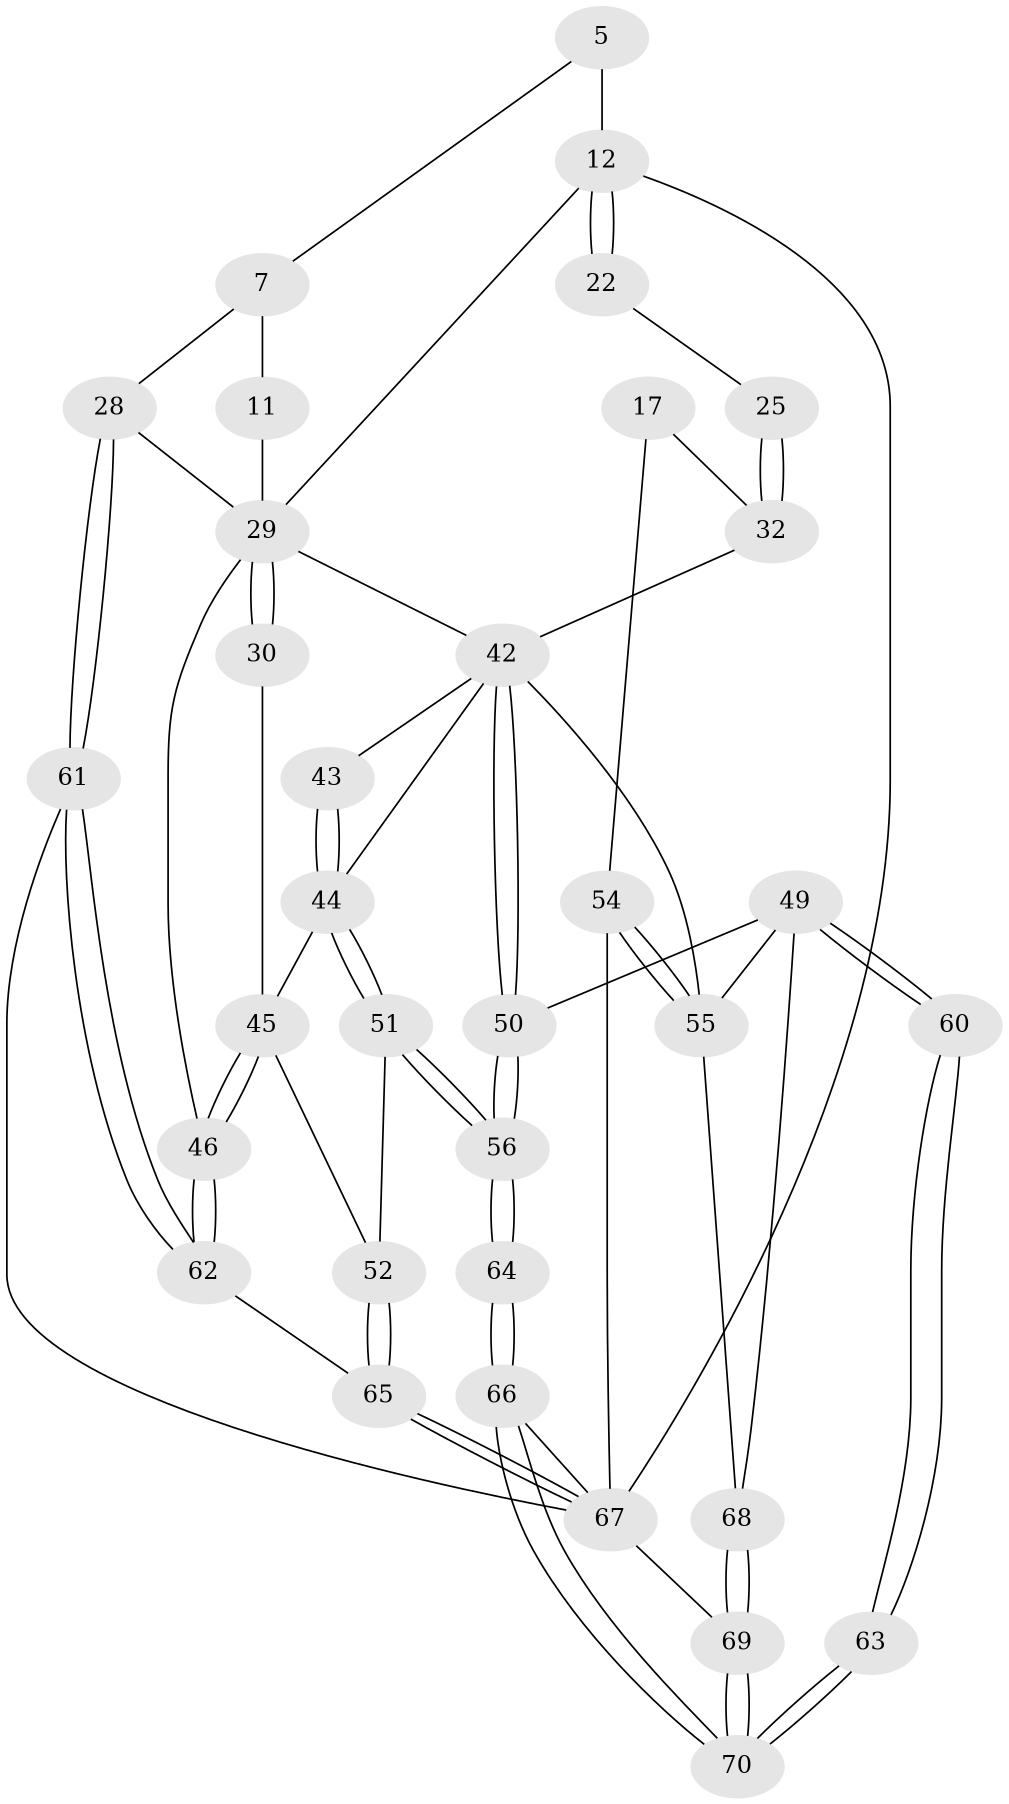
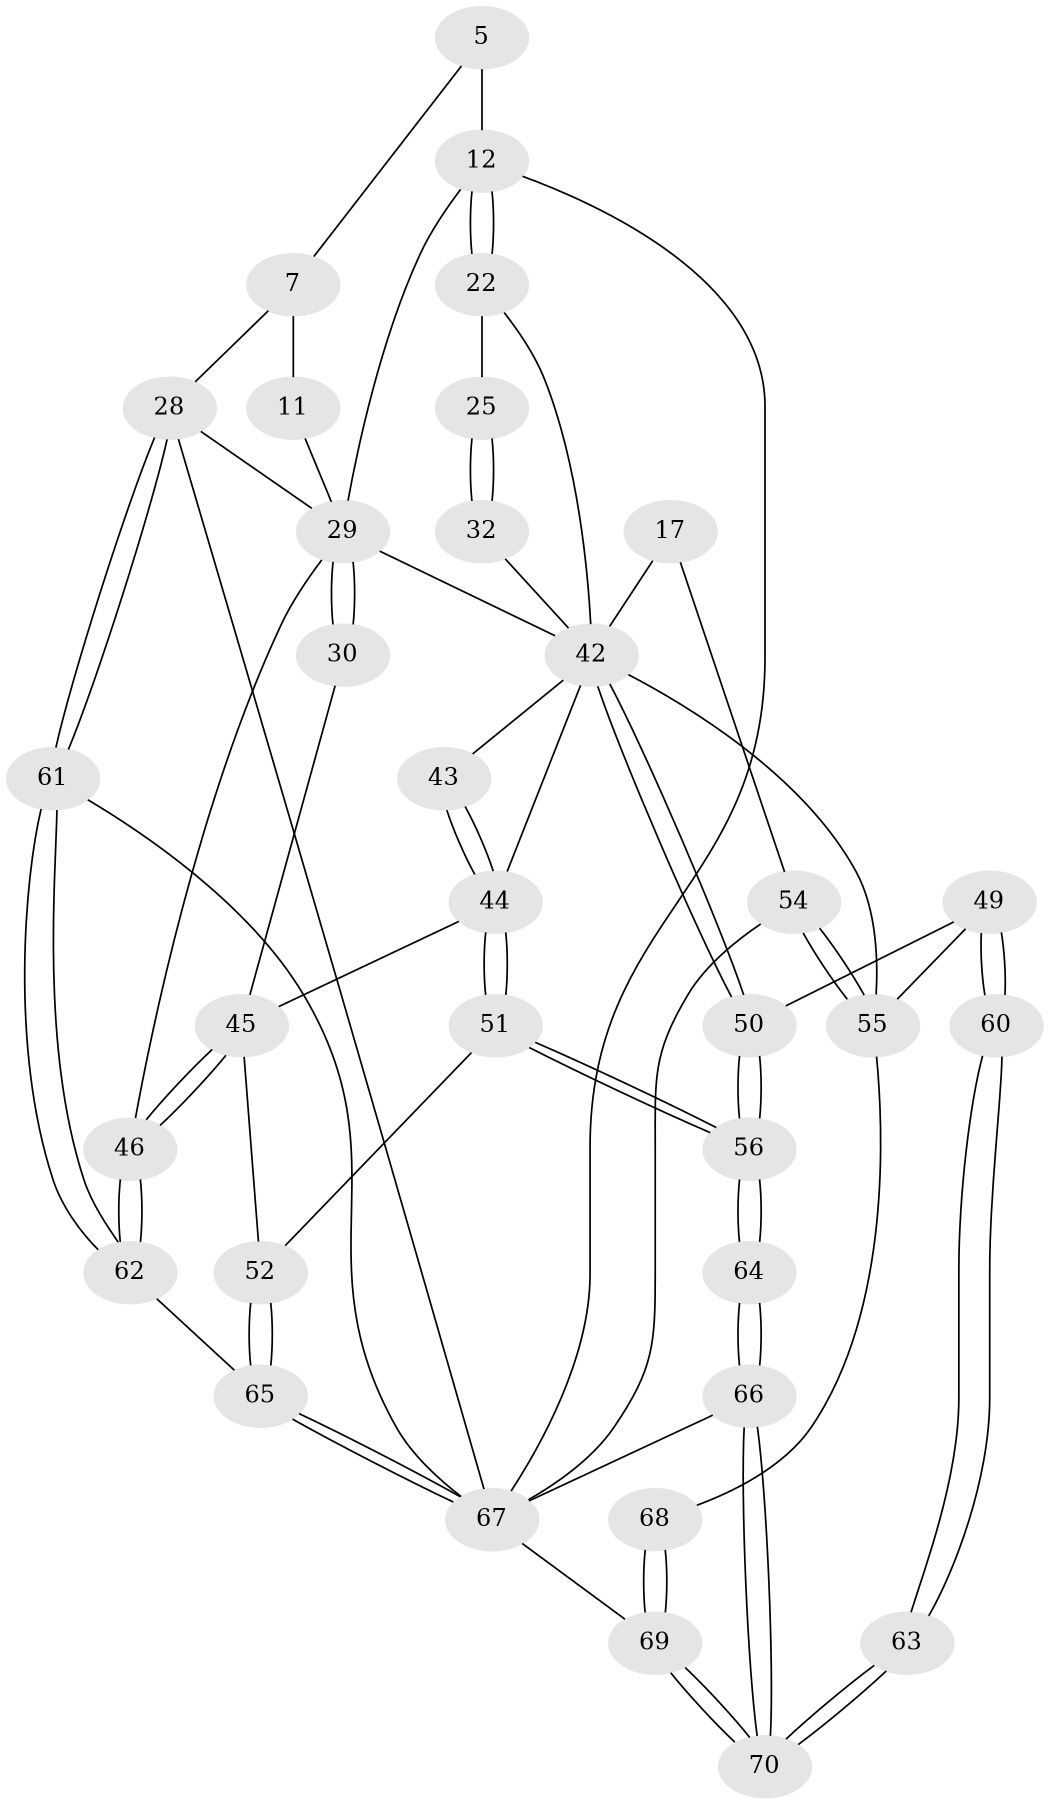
edge "22" -- "42": added
edge "17" -- "32": now "17" -- "42"
edge "28" -- "67": added
edge "49" -- "68": removed
